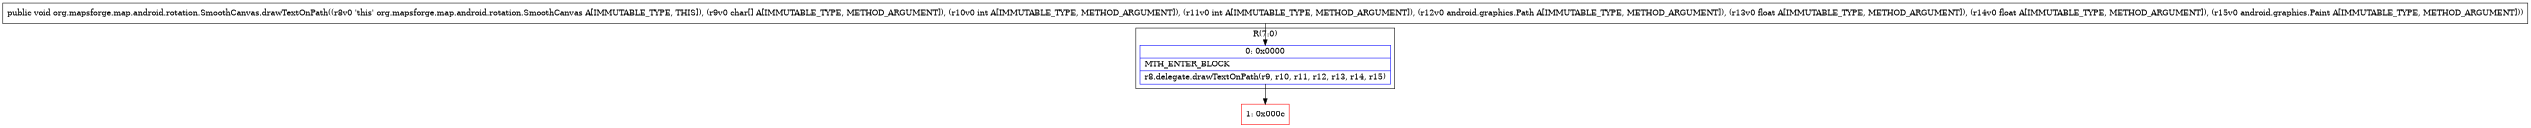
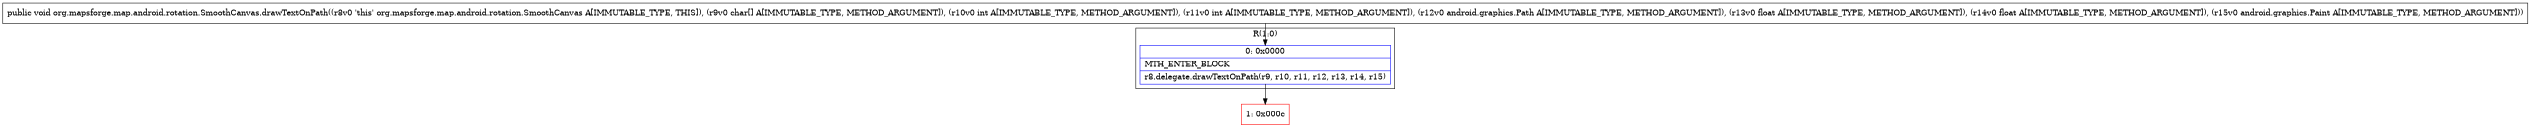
cluster "R(7:0)": label "R(7:0)" -> "R(1:0)"
